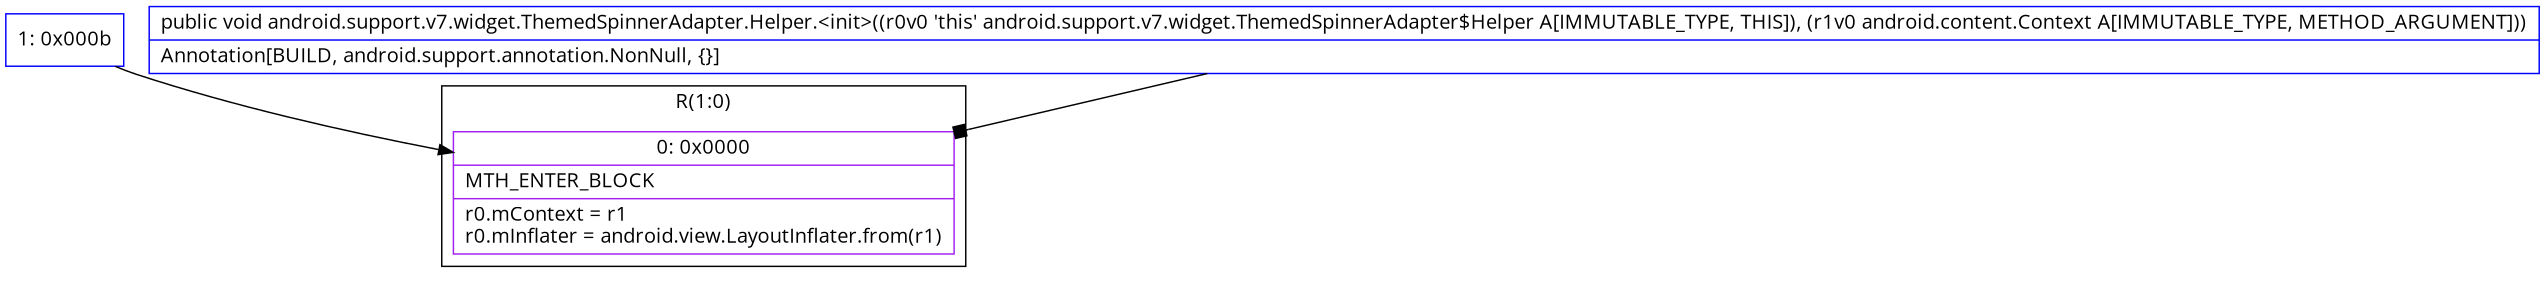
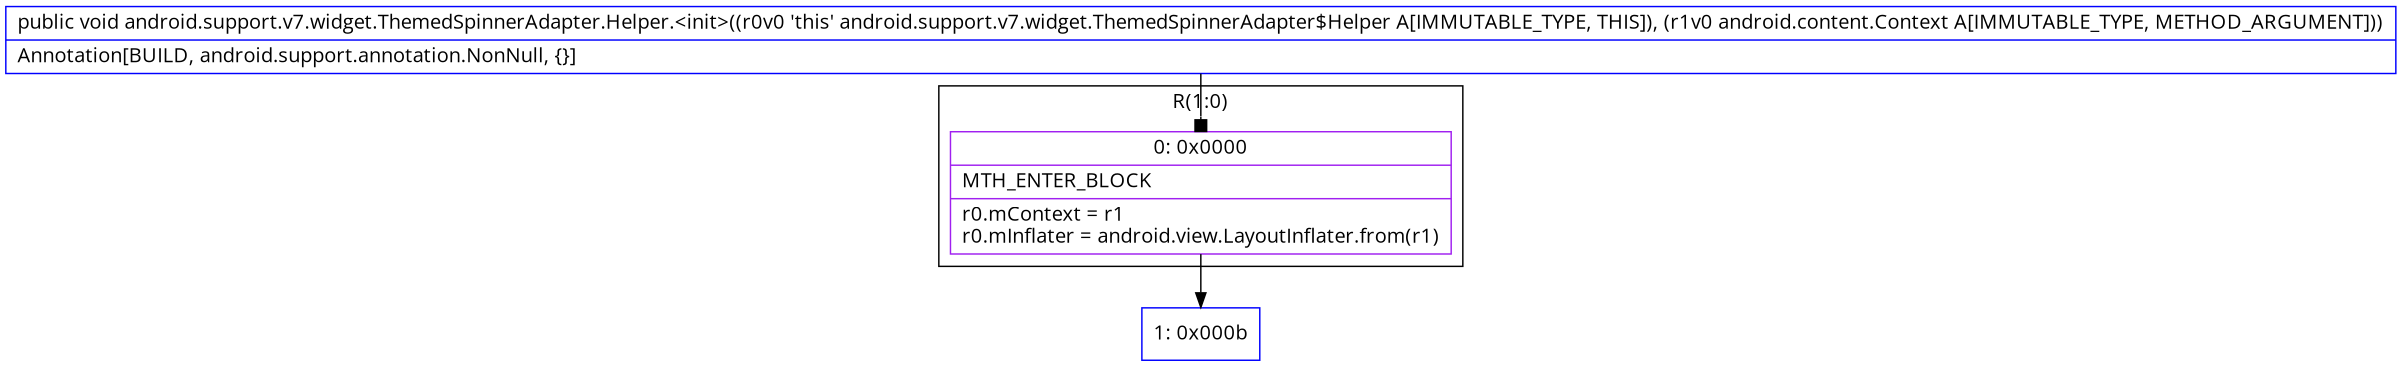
edge "1: 0x000b" -> "0: 0x0000": reversed
